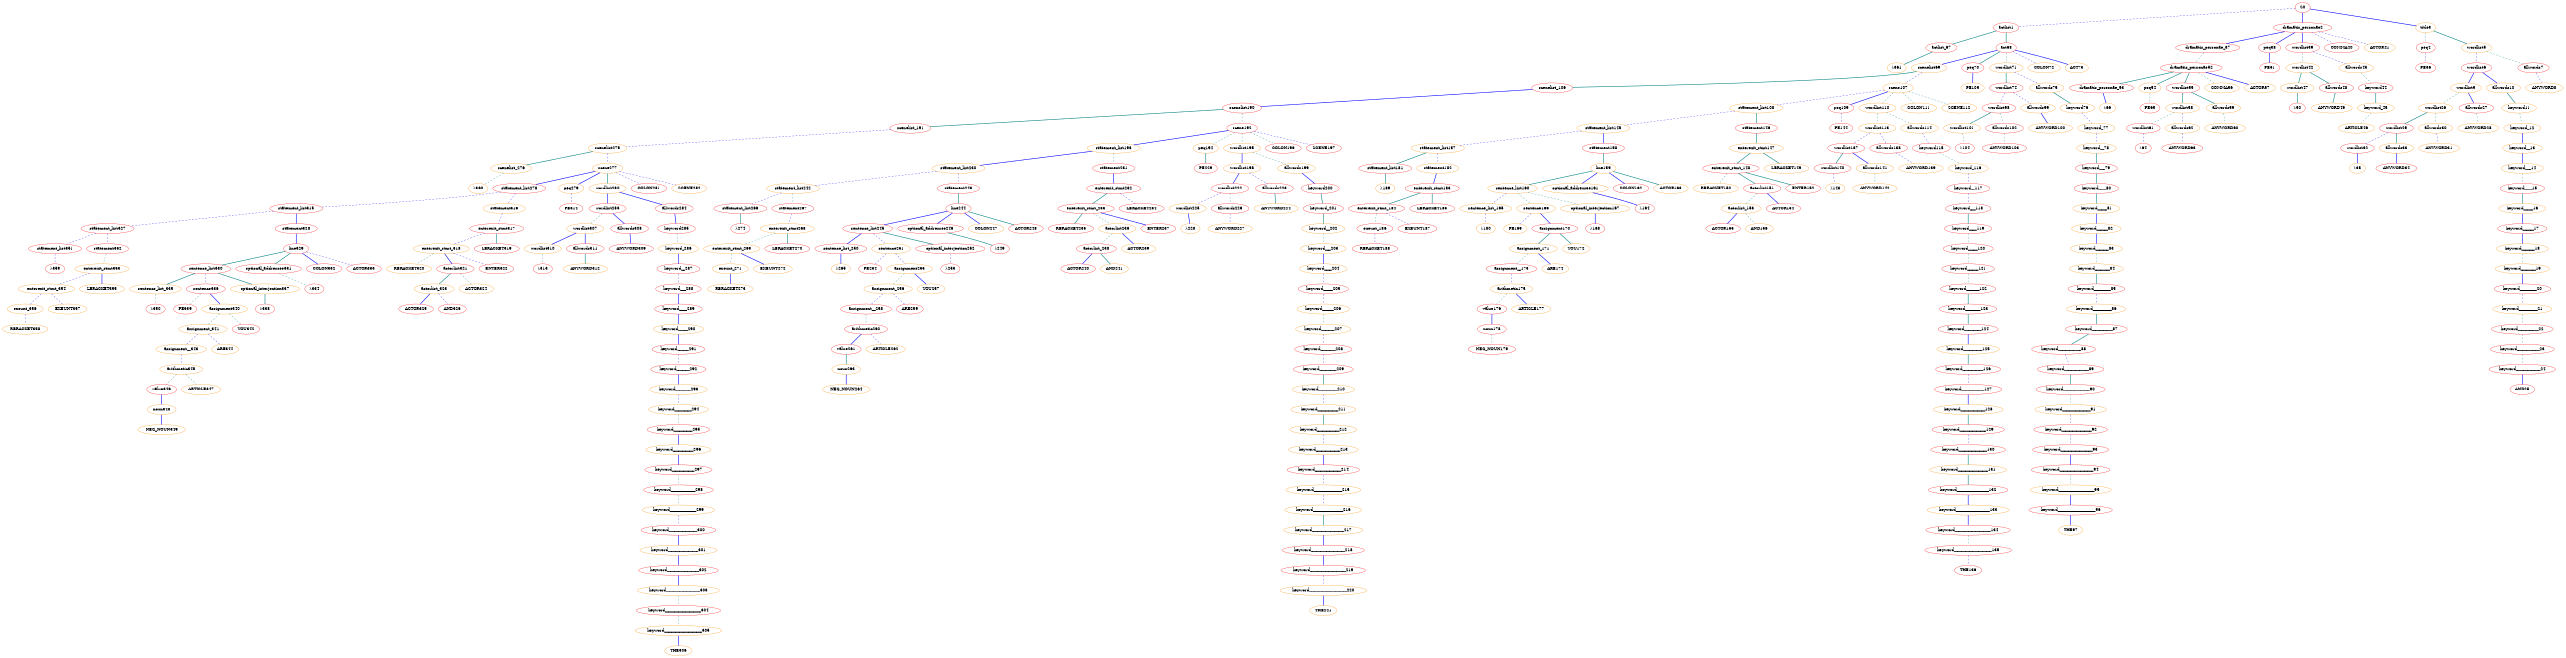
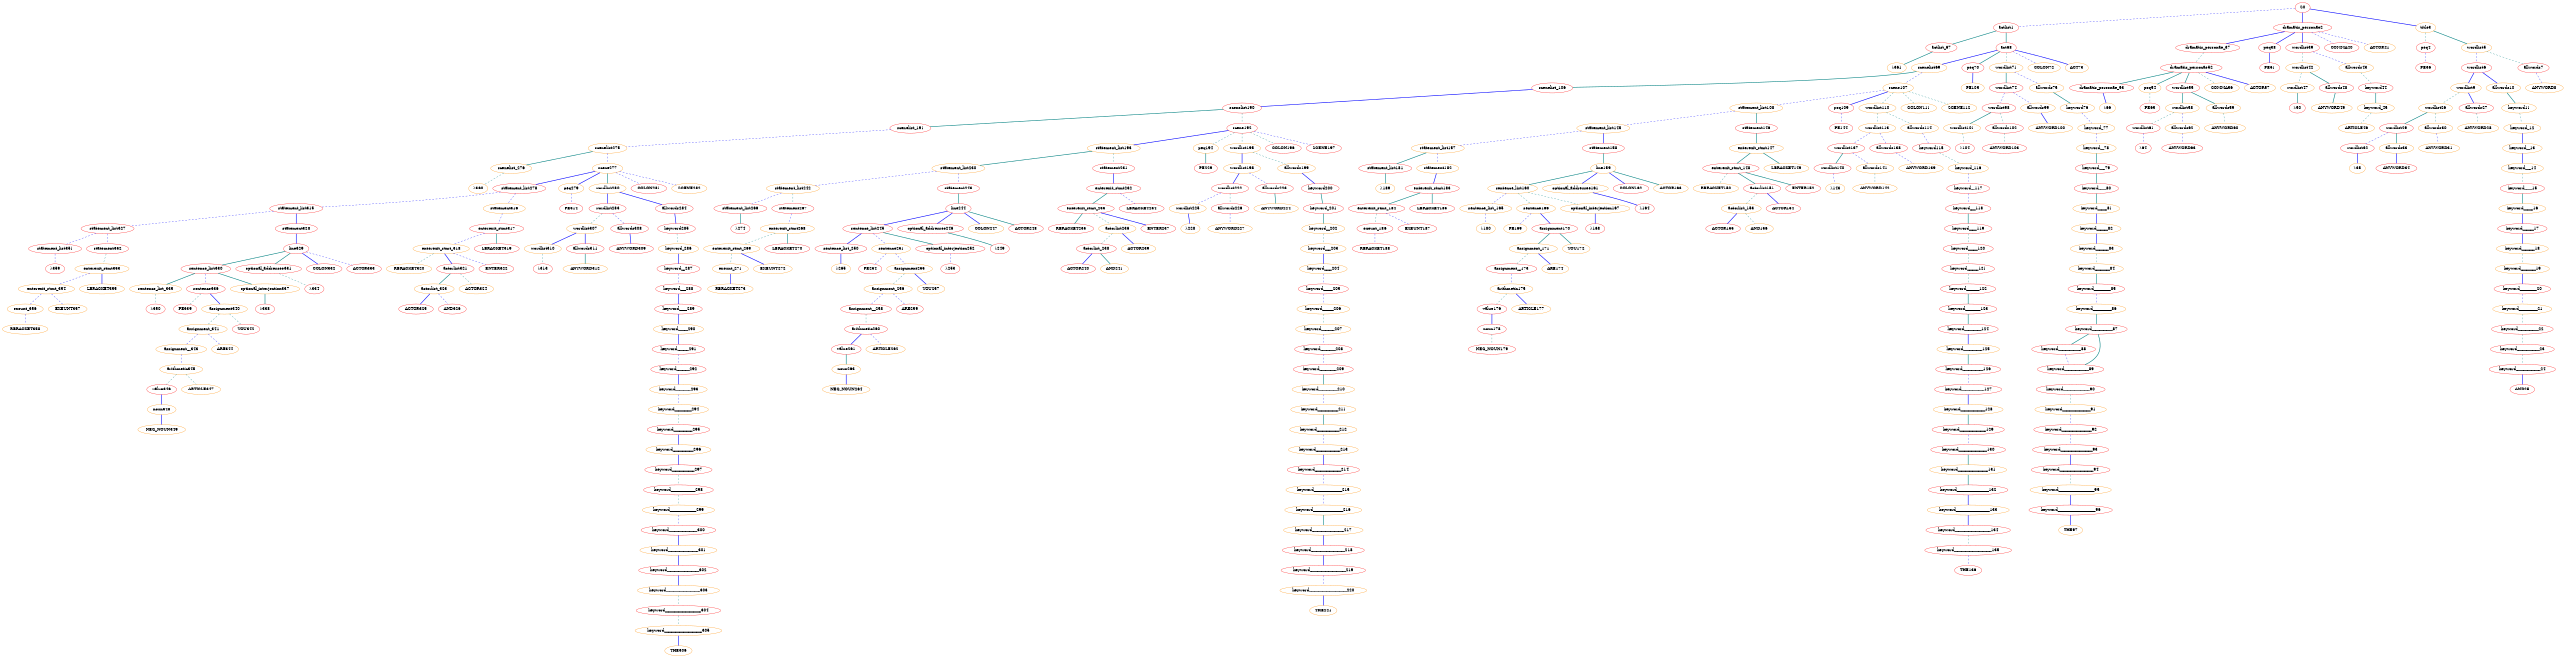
edge "wordlist42" -- "wordlist47": style bold -> dashed
edge "statement_list193" -- "statement_list230": color blue -> teal
edge "wordlist137" -- "allwords141": style bold -> dashed
edge "wordlist283" -- "allwords308": style bold -> dashed
edge "keyword_____________89" -- "keyword______________90": now "keyword_____________89" -- "keyword___________87"
